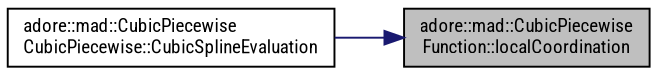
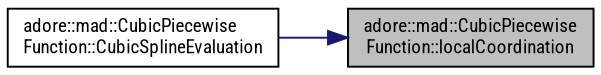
node "adore::mad::CubicPiecewise CubicPiecewise::CubicSplineEvaluation": label "adore::mad::CubicPiecewise CubicPiecewise::CubicSplineEvaluation" -> "adore::mad::CubicPiecewise Function::CubicSplineEvaluation"
